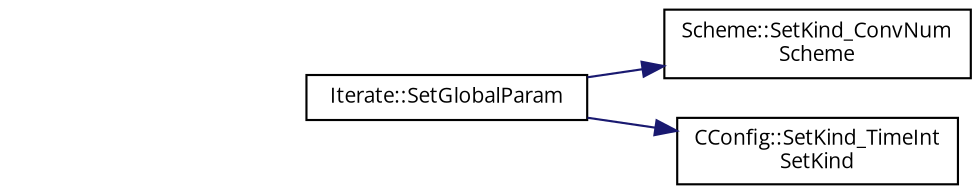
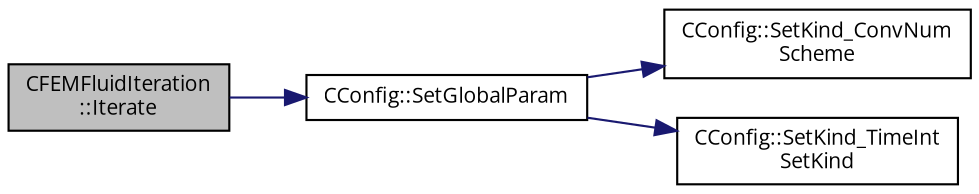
node "Scheme::SetKind_ConvNum Scheme": label "Scheme::SetKind_ConvNum Scheme" -> "CConfig::SetKind_ConvNum Scheme"
node "CFEMFluidIteration ::Iterate": added
node "Iterate::SetGlobalParam": label "Iterate::SetGlobalParam" -> "CConfig::SetGlobalParam"
